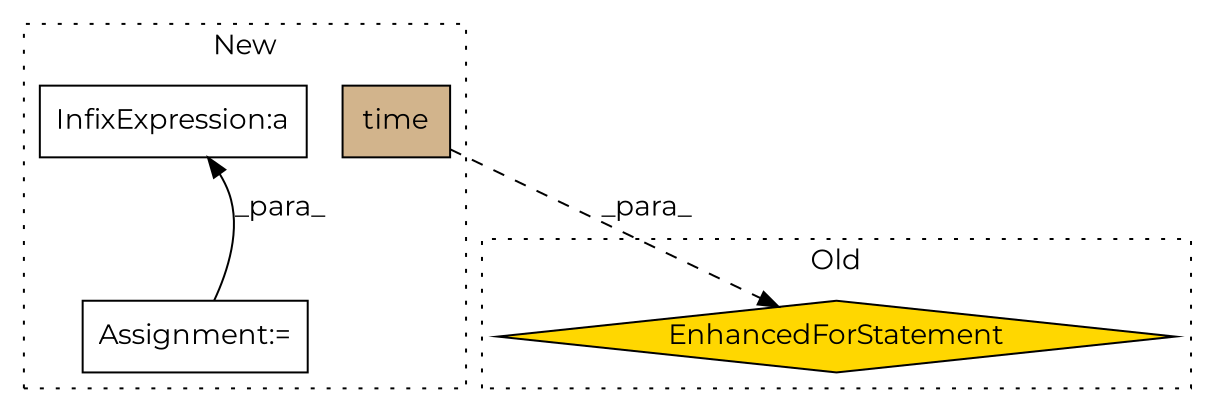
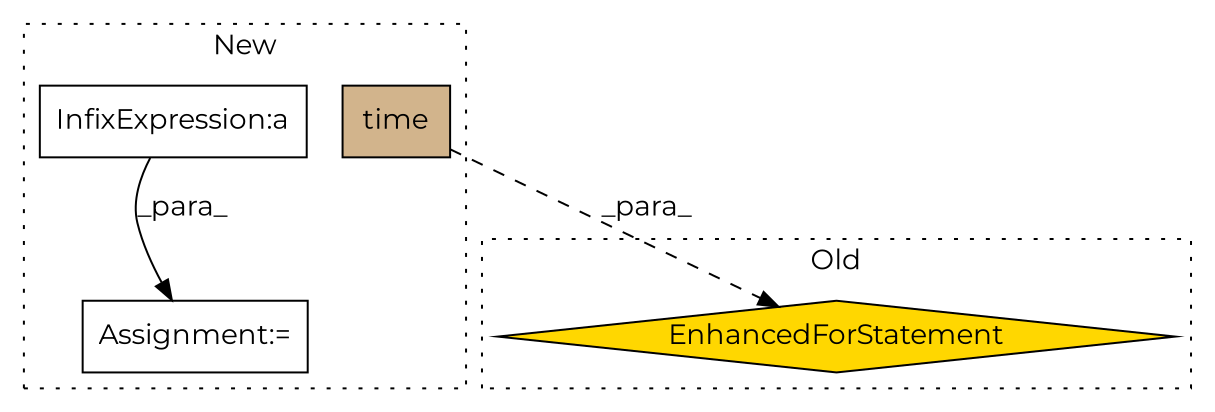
edge "Assignment:=" -> "InfixExpression:a": reversed
